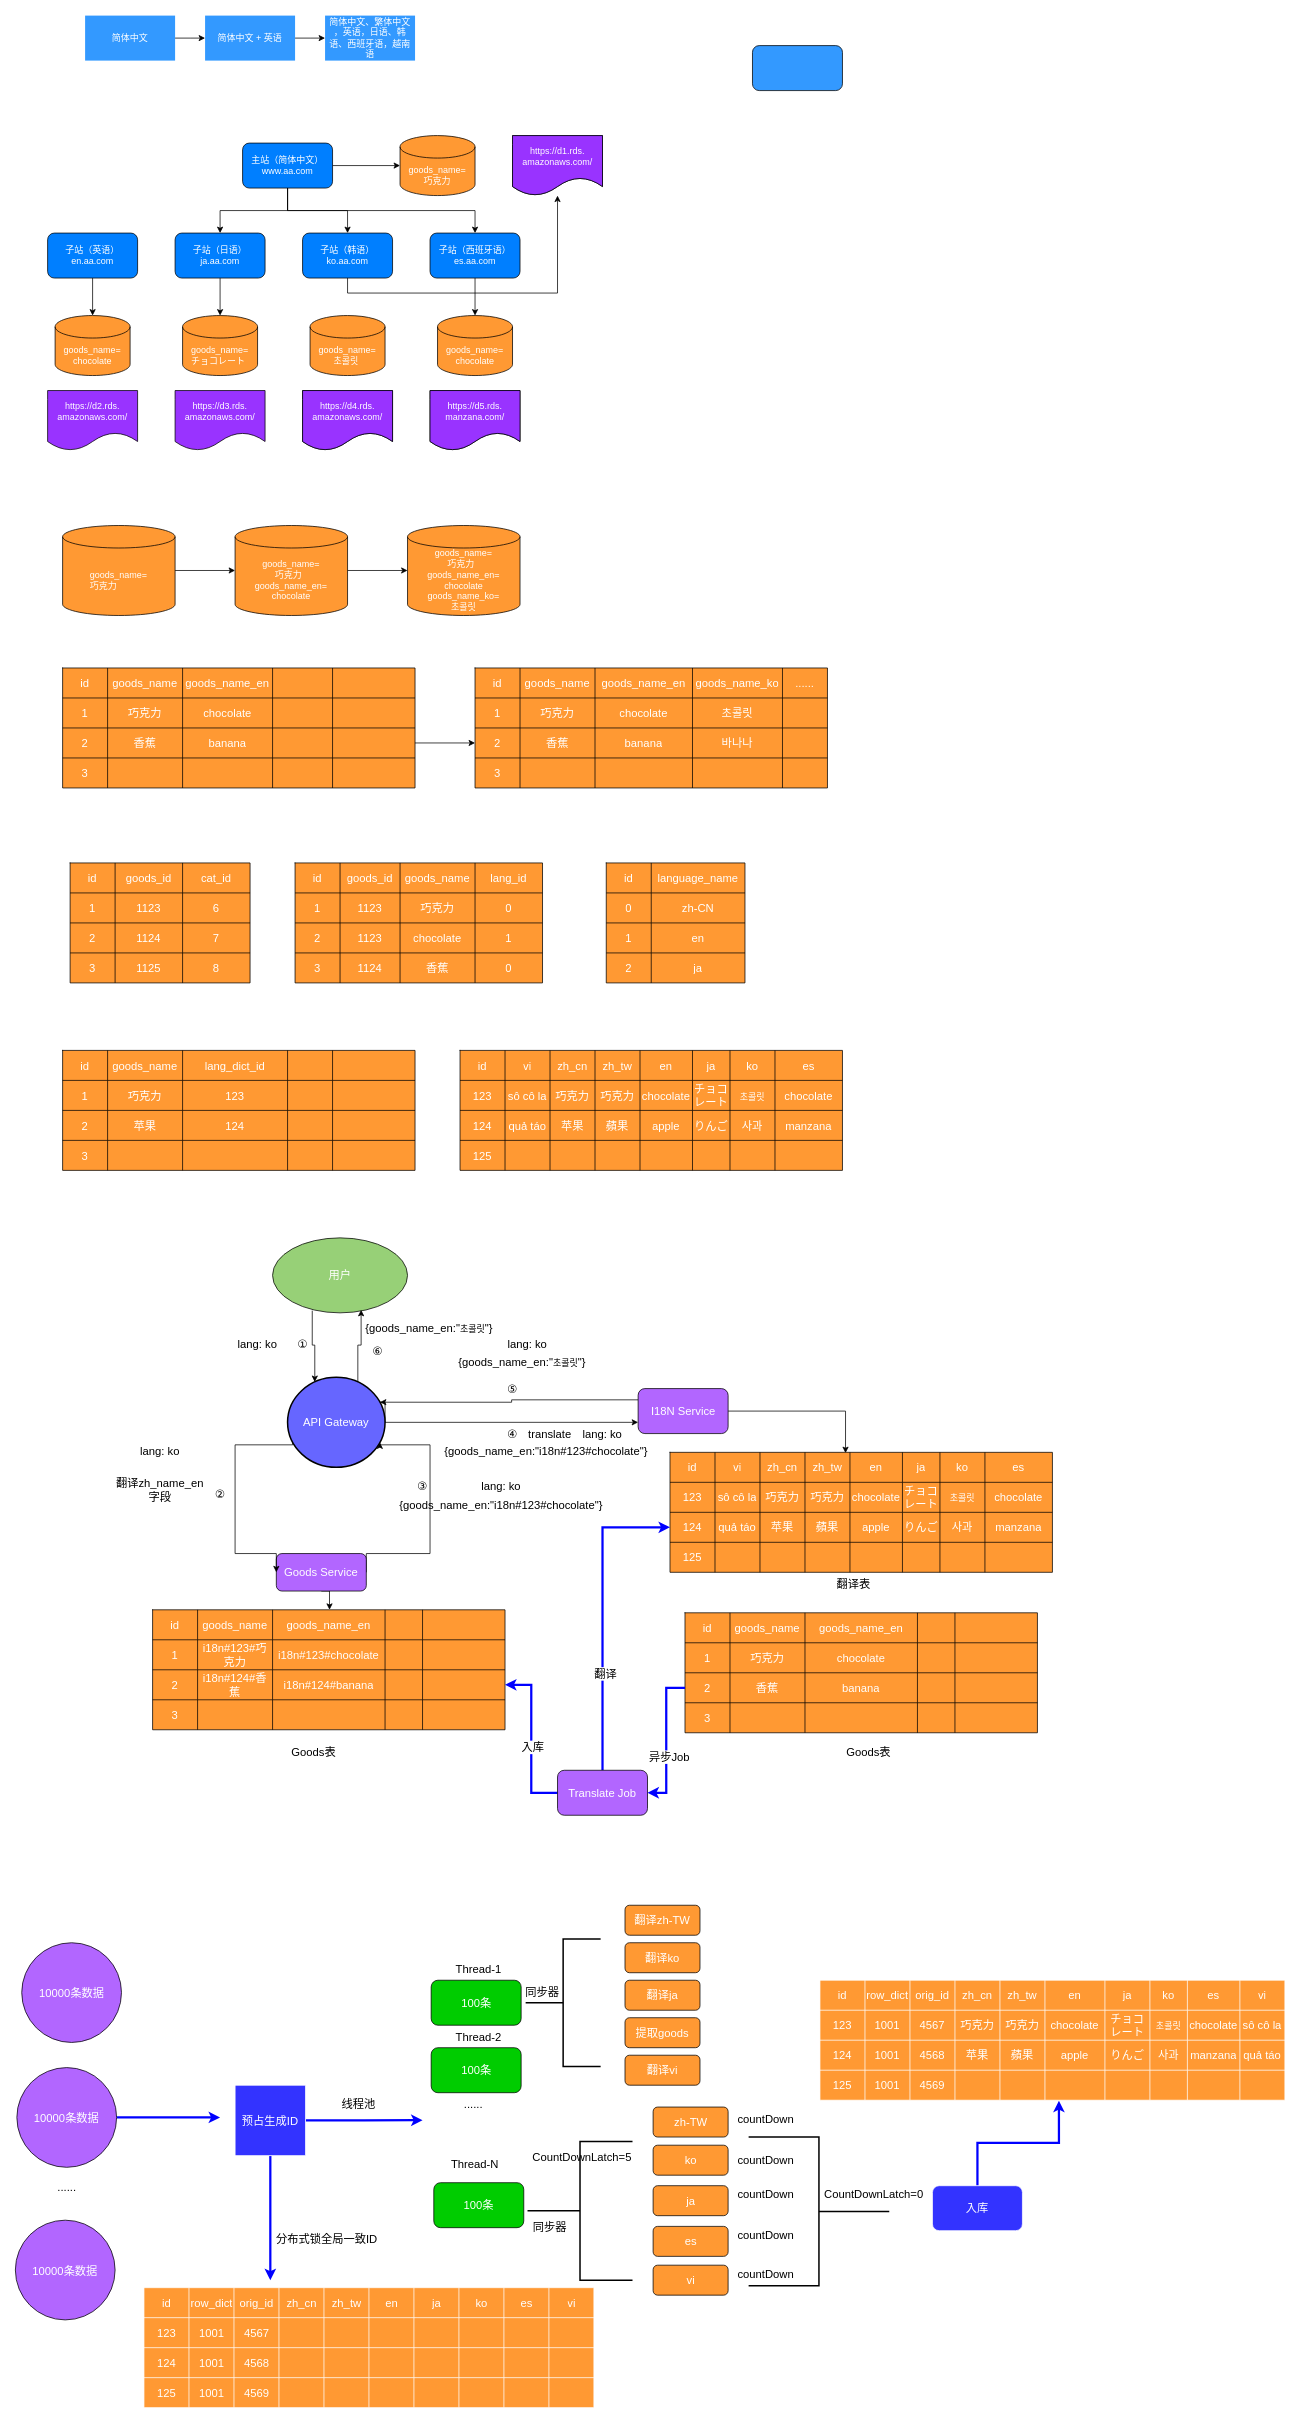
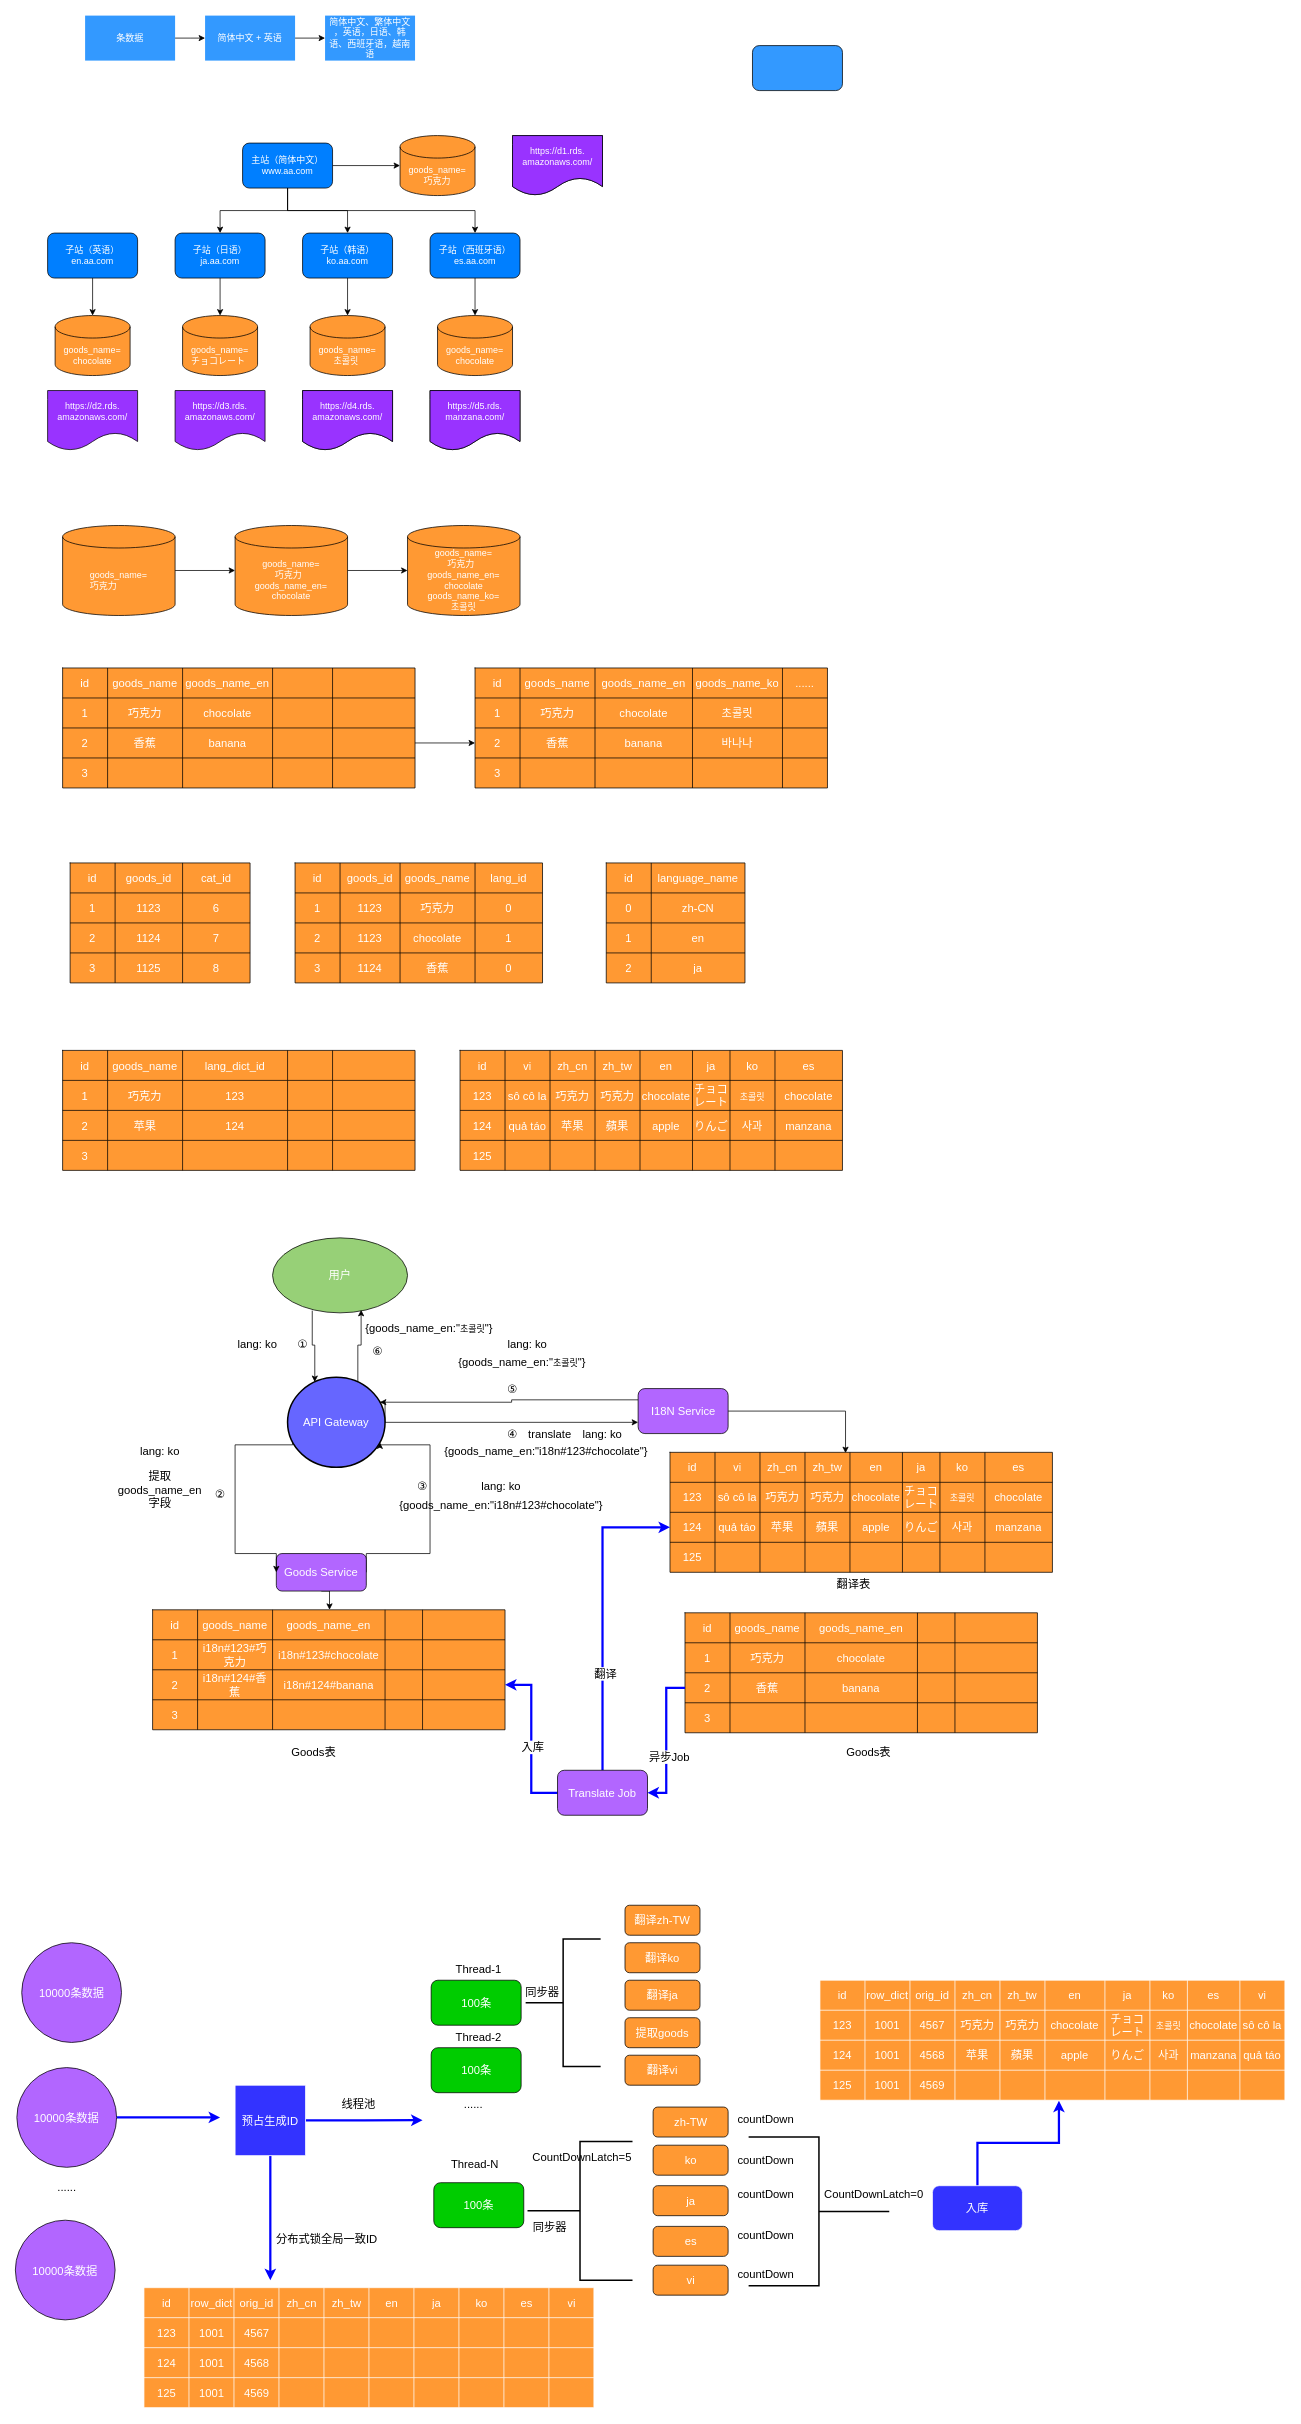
node "简体中文": label "简体中文" -> "条数据"
edge "子站（韩语） ko.aa.com" -> "https://d1.rds. amazonaws.com/": now "子站（韩语） ko.aa.com" -> "goods_name= 초콜릿"
node "翻译zh_name_en字段": label "翻译zh_name_en字段" -> "提取goods_name_en字段"
